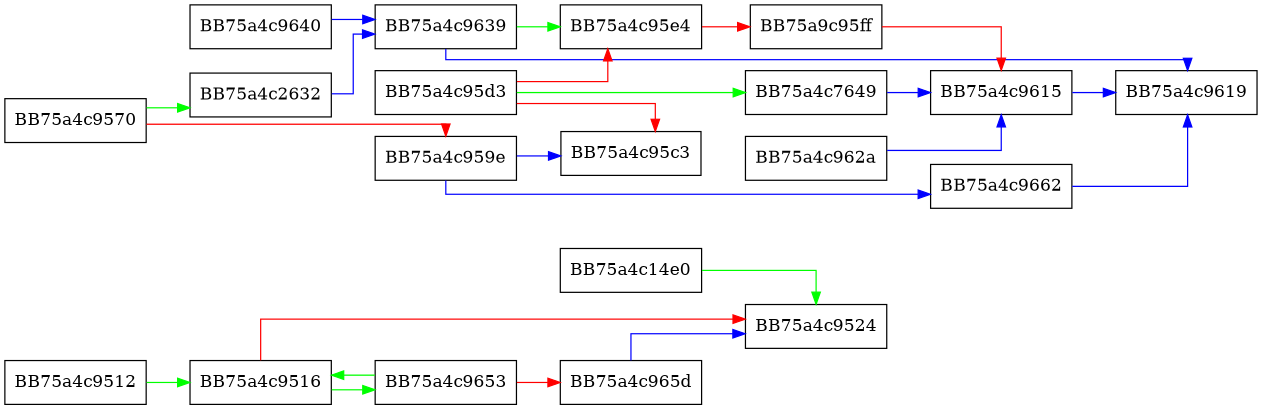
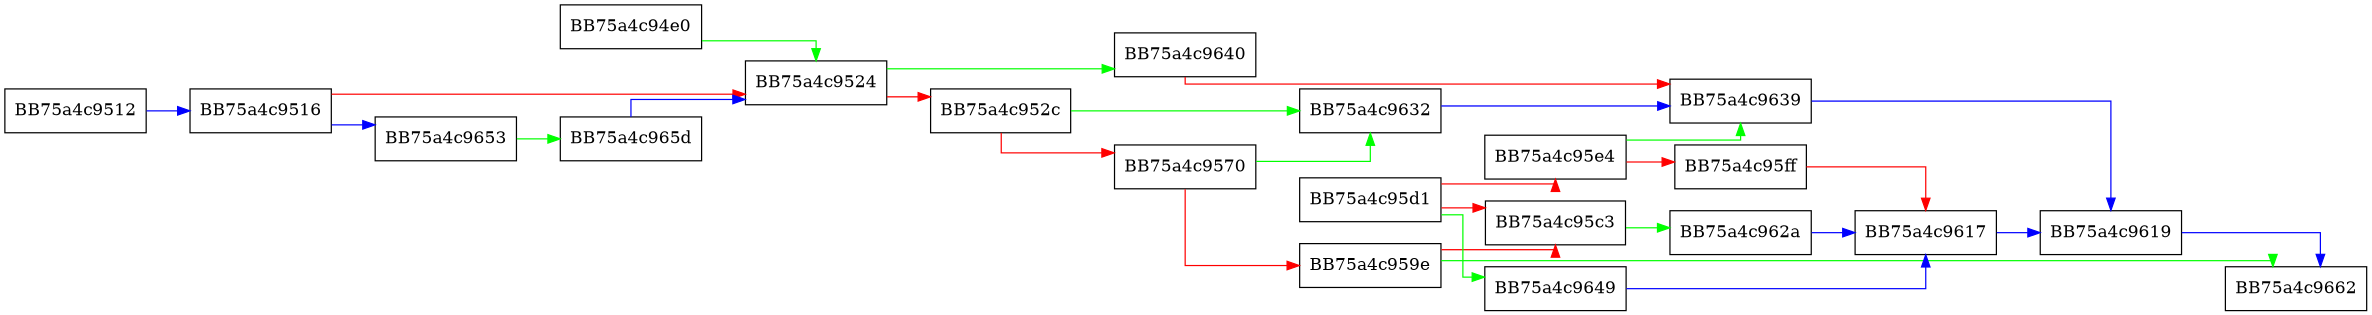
edge "BB75a4c9640" -> "BB75a4c9639": color blue -> red
edge "BB75a4c9639" -> "BB75a4c95e4": reversed
node "BB75a9c95ff": label "BB75a9c95ff" -> "BB75a4c95ff"
edge "BB75a4c9524" -> "BB75a4c9640": added
node "BB75a4c95d3": label "BB75a4c95d3" -> "BB75a4c95d1"
node "BB75a4c7649": label "BB75a4c7649" -> "BB75a4c9649"
node "BB75a4c9615": label "BB75a4c9615" -> "BB75a4c9617"
node "BB75a4c2632": label "BB75a4c2632" -> "BB75a4c9632"
node "BB75a4c952c": added
edge "BB75a4c959e" -> "BB75a4c95c3": color blue -> red
edge "BB75a4c9662" -> "BB75a4c9619": reversed
edge "BB75a4c959e" -> "BB75a4c9662": color blue -> green
edge "BB75a4c95c3" -> "BB75a4c962a": added
node "BB75a4c14e0": label "BB75a4c14e0" -> "BB75a4c94e0"
edge "BB75a4c9653" -> "BB75a4c9516": removed
edge "BB75a4c9512" -> "BB75a4c9516": color green -> blue
edge "BB75a4c9653" -> "BB75a4c965d": color red -> green
edge "BB75a4c9516" -> "BB75a4c9653": color green -> blue
